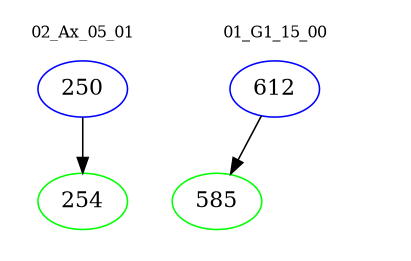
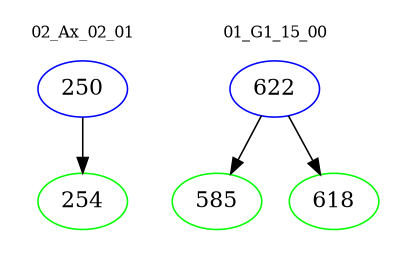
cluster "02_Ax_05_01": label "02_Ax_05_01" -> "02_Ax_02_01"
node "612": label "612" -> "622"
node "618": added
